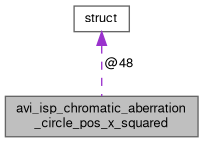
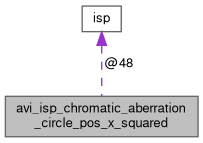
node "struct": label "struct" -> "isp"
